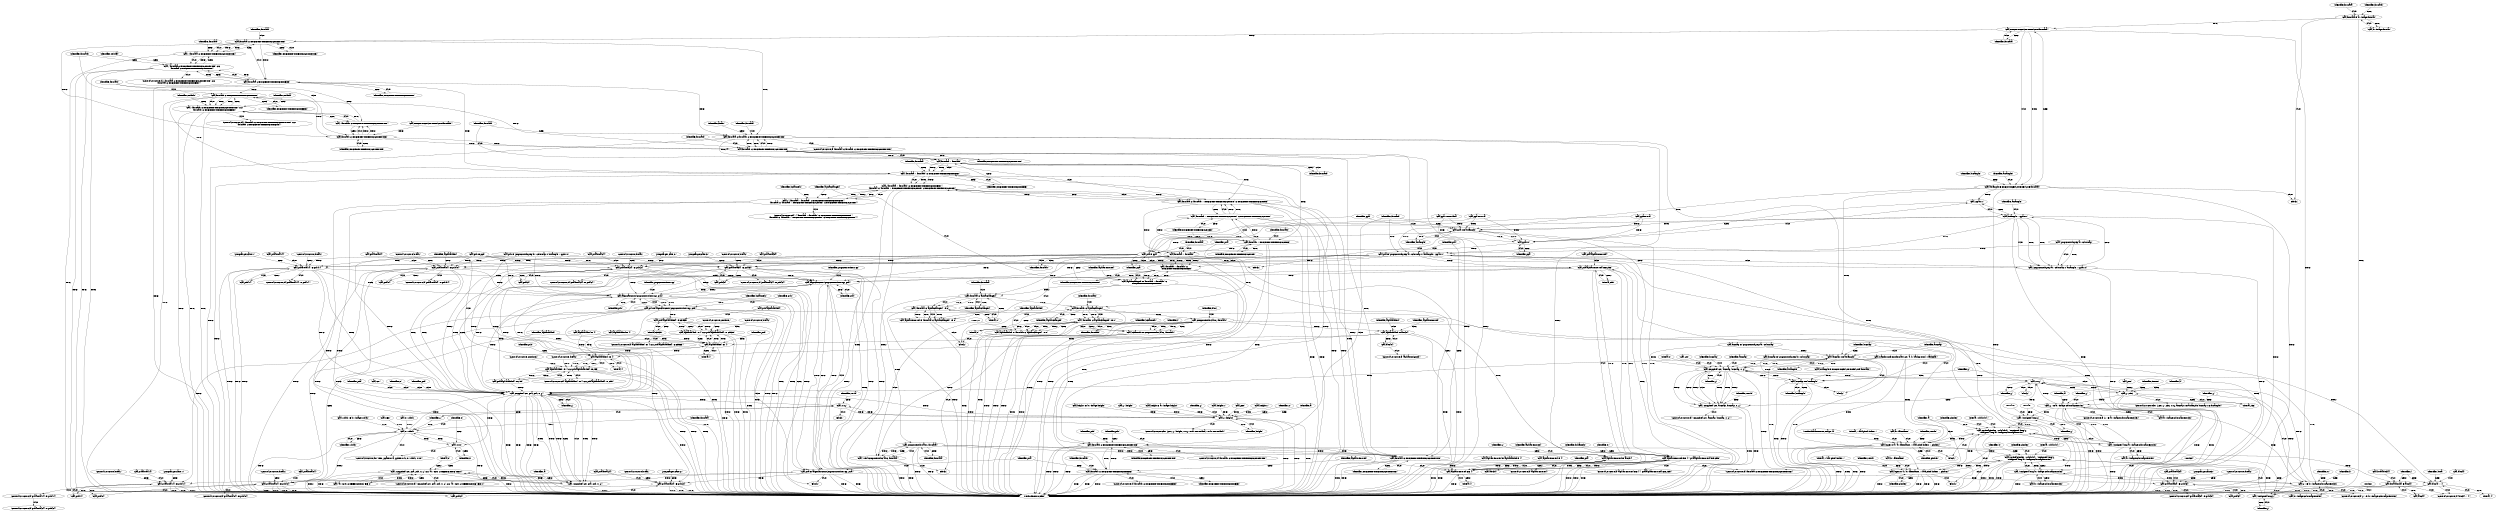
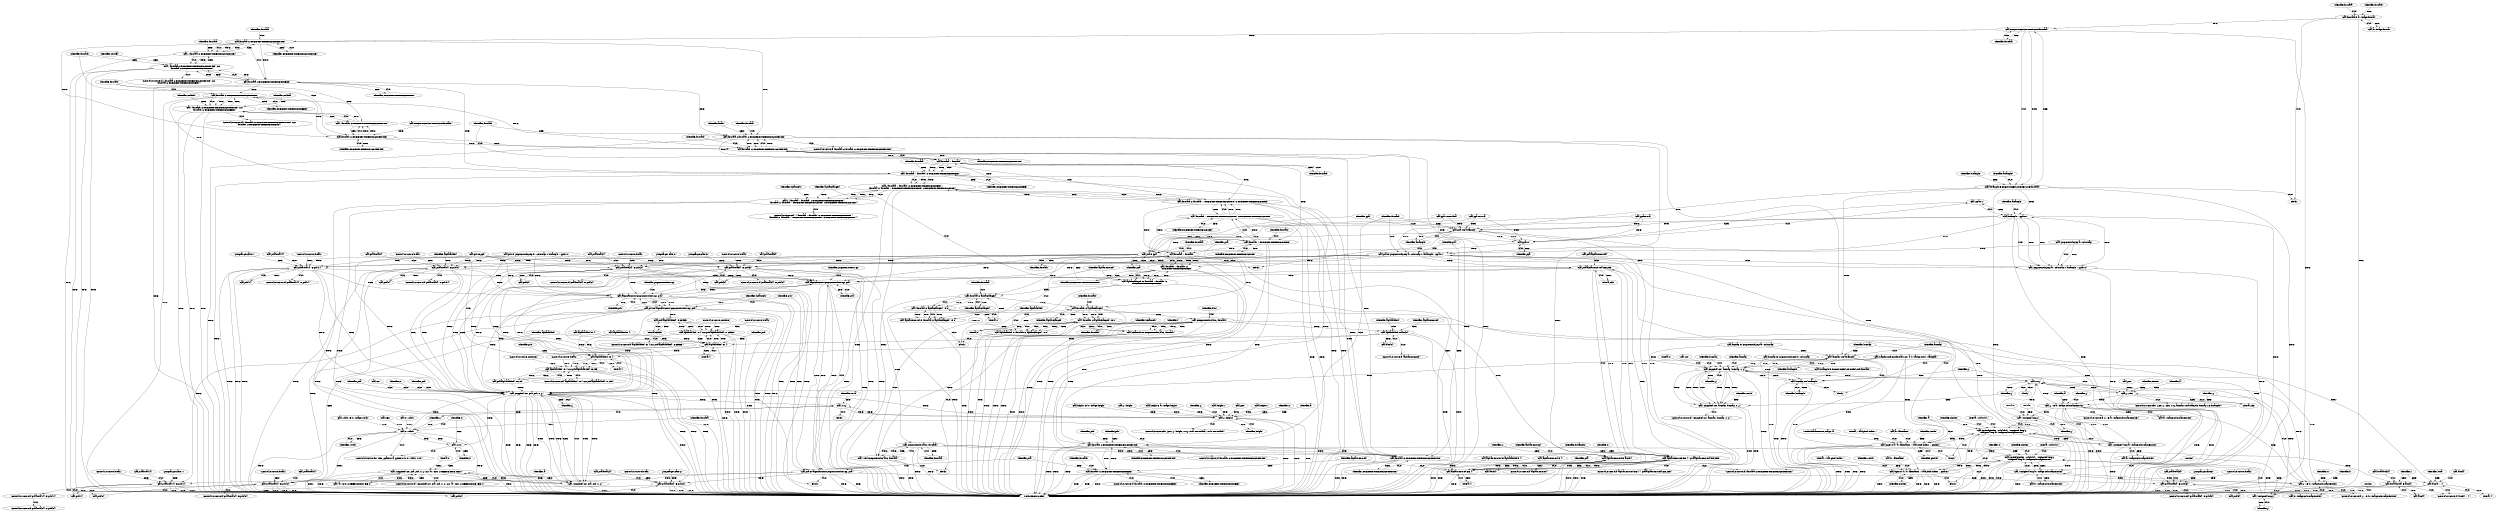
edge "(Call,a_sample = PNG_IMAGE_SAMPLE_SIZE(formata))" -> "(Call,*ppa++)": now "(Call,a_sample = PNG_IMAGE_SAMPLE_SIZE(formata))" -> "(Call,a_sample * *ppa++)"
edge "(Identifier,PNG_FORMAT_FLAG_ALPHA)" -> "(Call,(formata ^ formatb) & PNG_FORMAT_FLAG_ALPHA)": label "AST: " -> "CFG: "
node "(Call,pub[alpha_added])": removed
edge "(Call,bloc[0])" -> "(ControlStructure,if (alpha_unsigned))": now "(Call,alpha_added = bloc[0])" -> "(ControlStructure,if (alpha_unsigned))"
